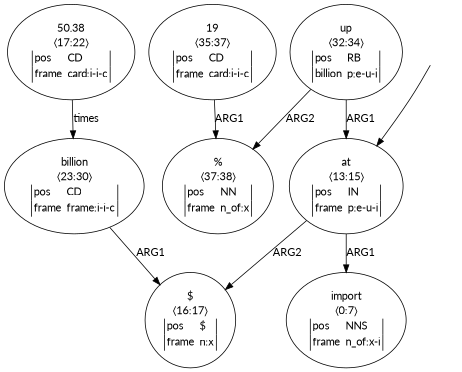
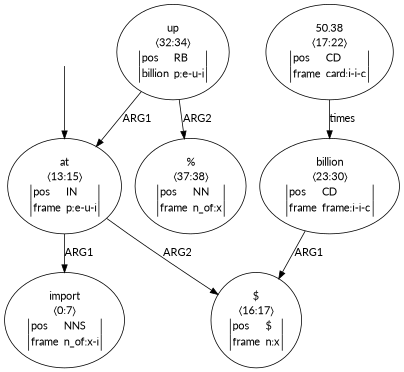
node "19": removed
